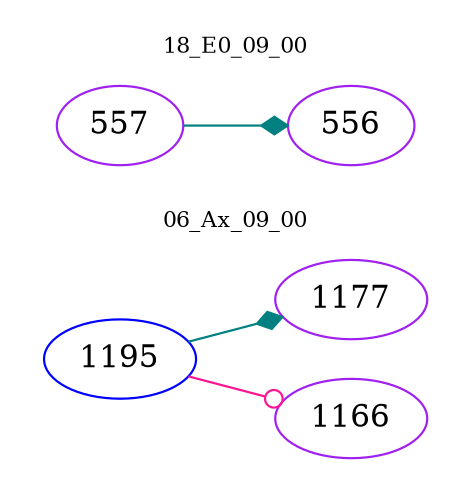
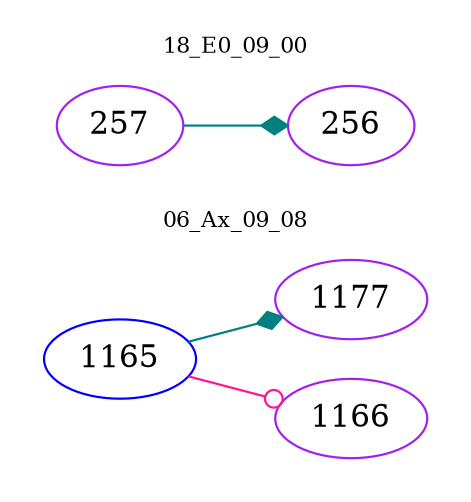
node "557": label "557" -> "257"
node "556": label "556" -> "256"
cluster "06_Ax_09_00": label "06_Ax_09_00" -> "06_Ax_09_08"
node "1195": label "1195" -> "1165"
